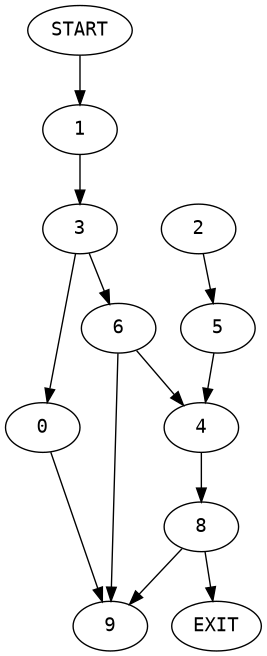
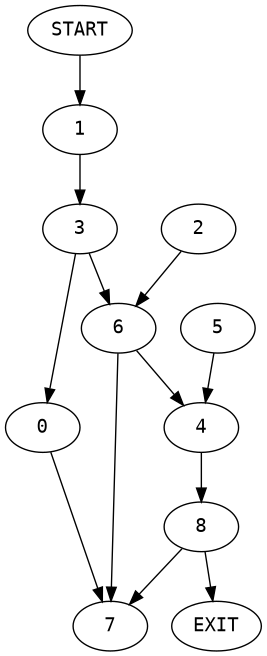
edge "2" -> "5": now "2" -> "6"
node "9": label "9" -> "7"
